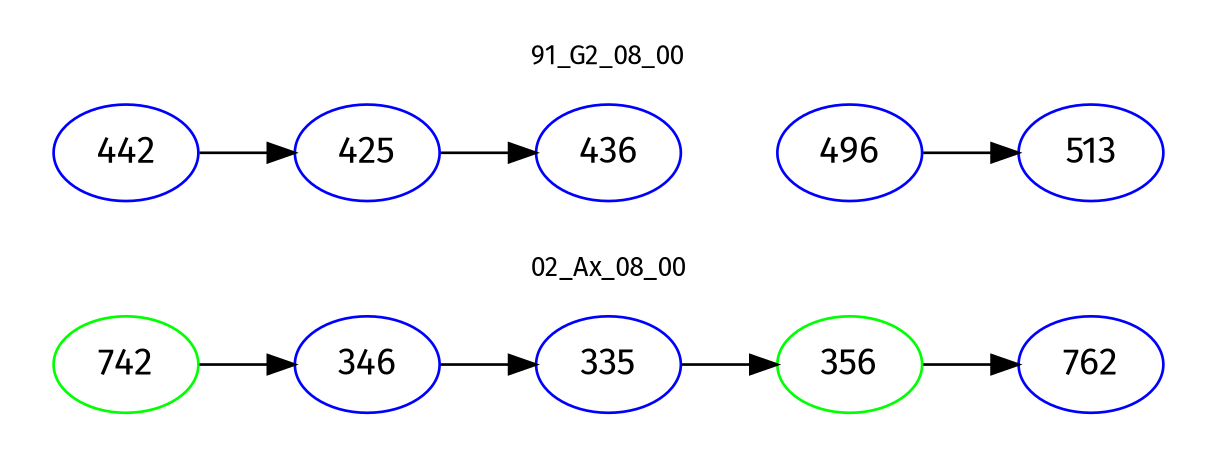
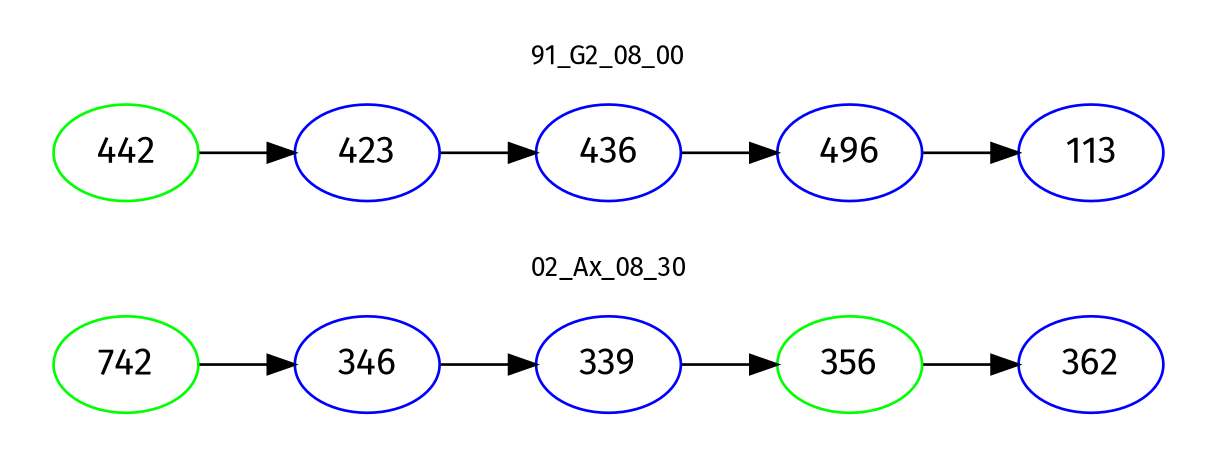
node "442": color blue -> green
node "425": label "425" -> "423"
edge "436" -> "496": added
node "513": label "513" -> "113"
cluster "02_Ax_08_00": label "02_Ax_08_00" -> "02_Ax_08_30"
node "335": label "335" -> "339"
node "762": label "762" -> "362"
